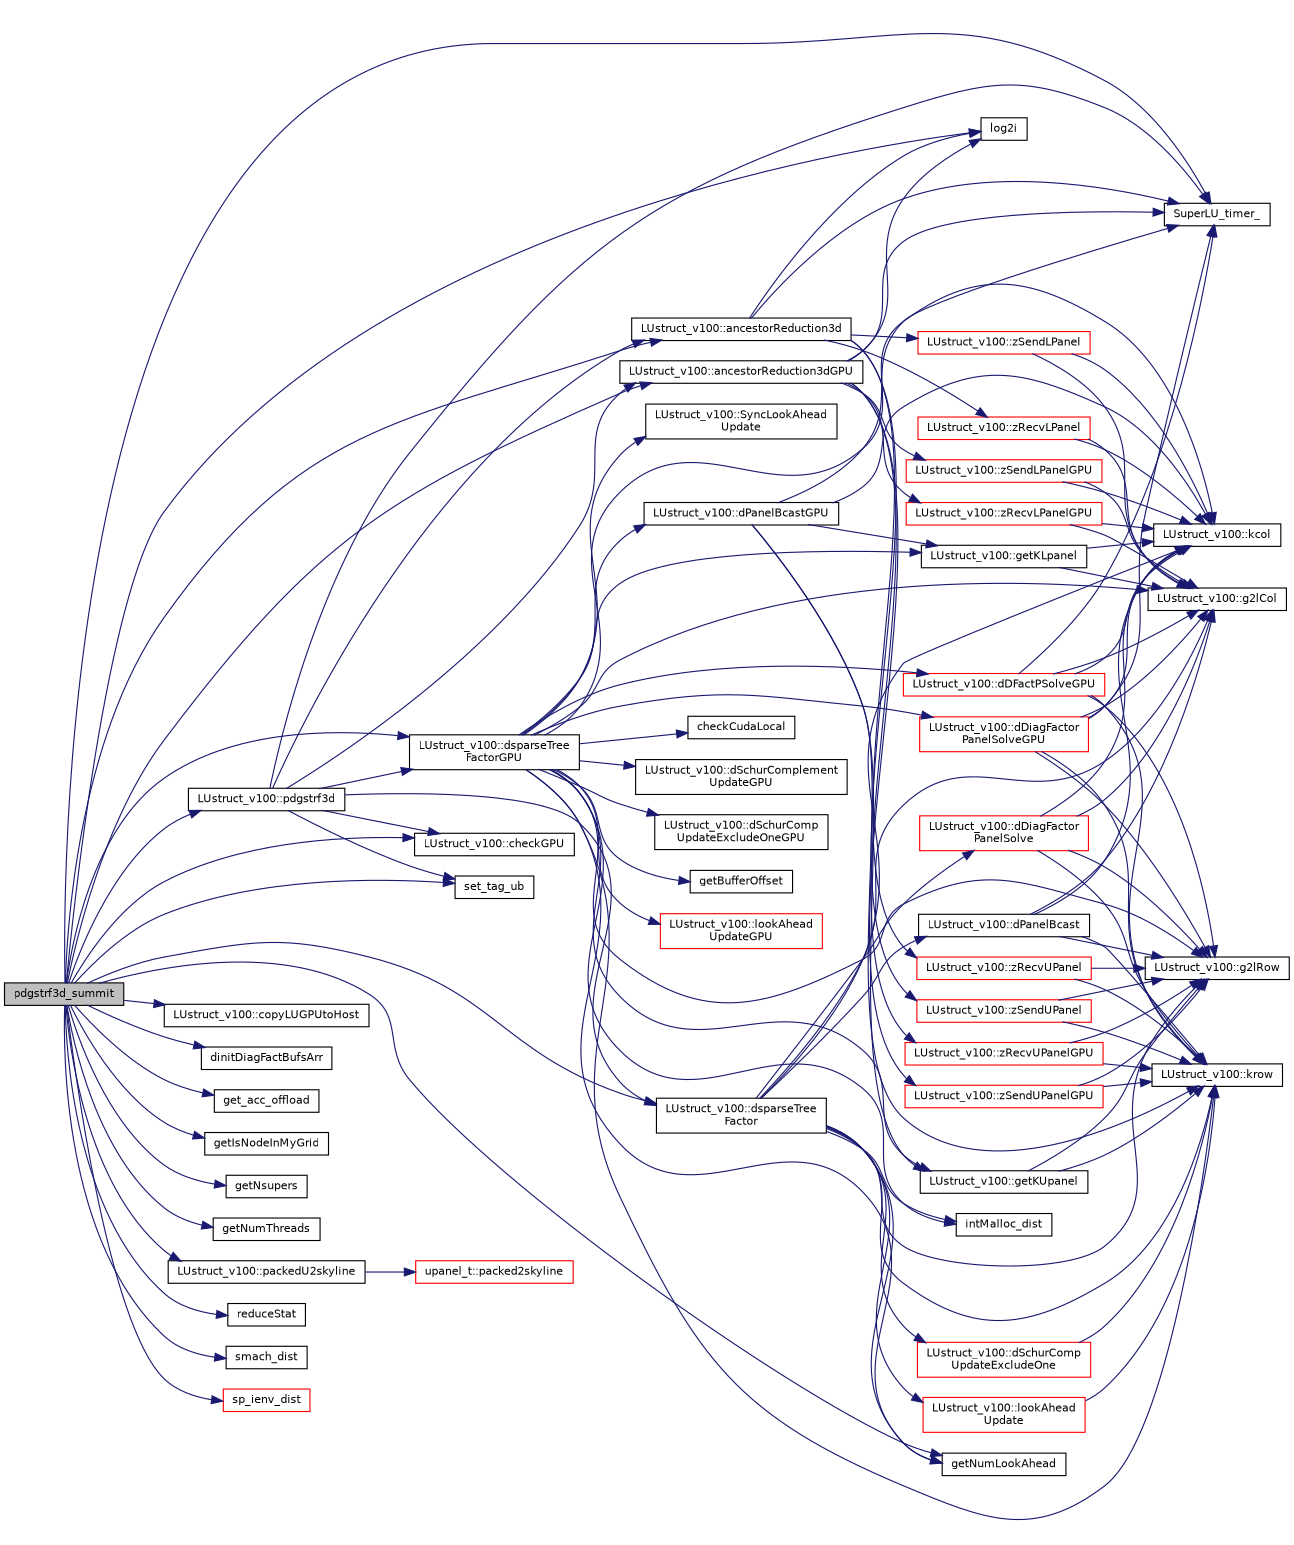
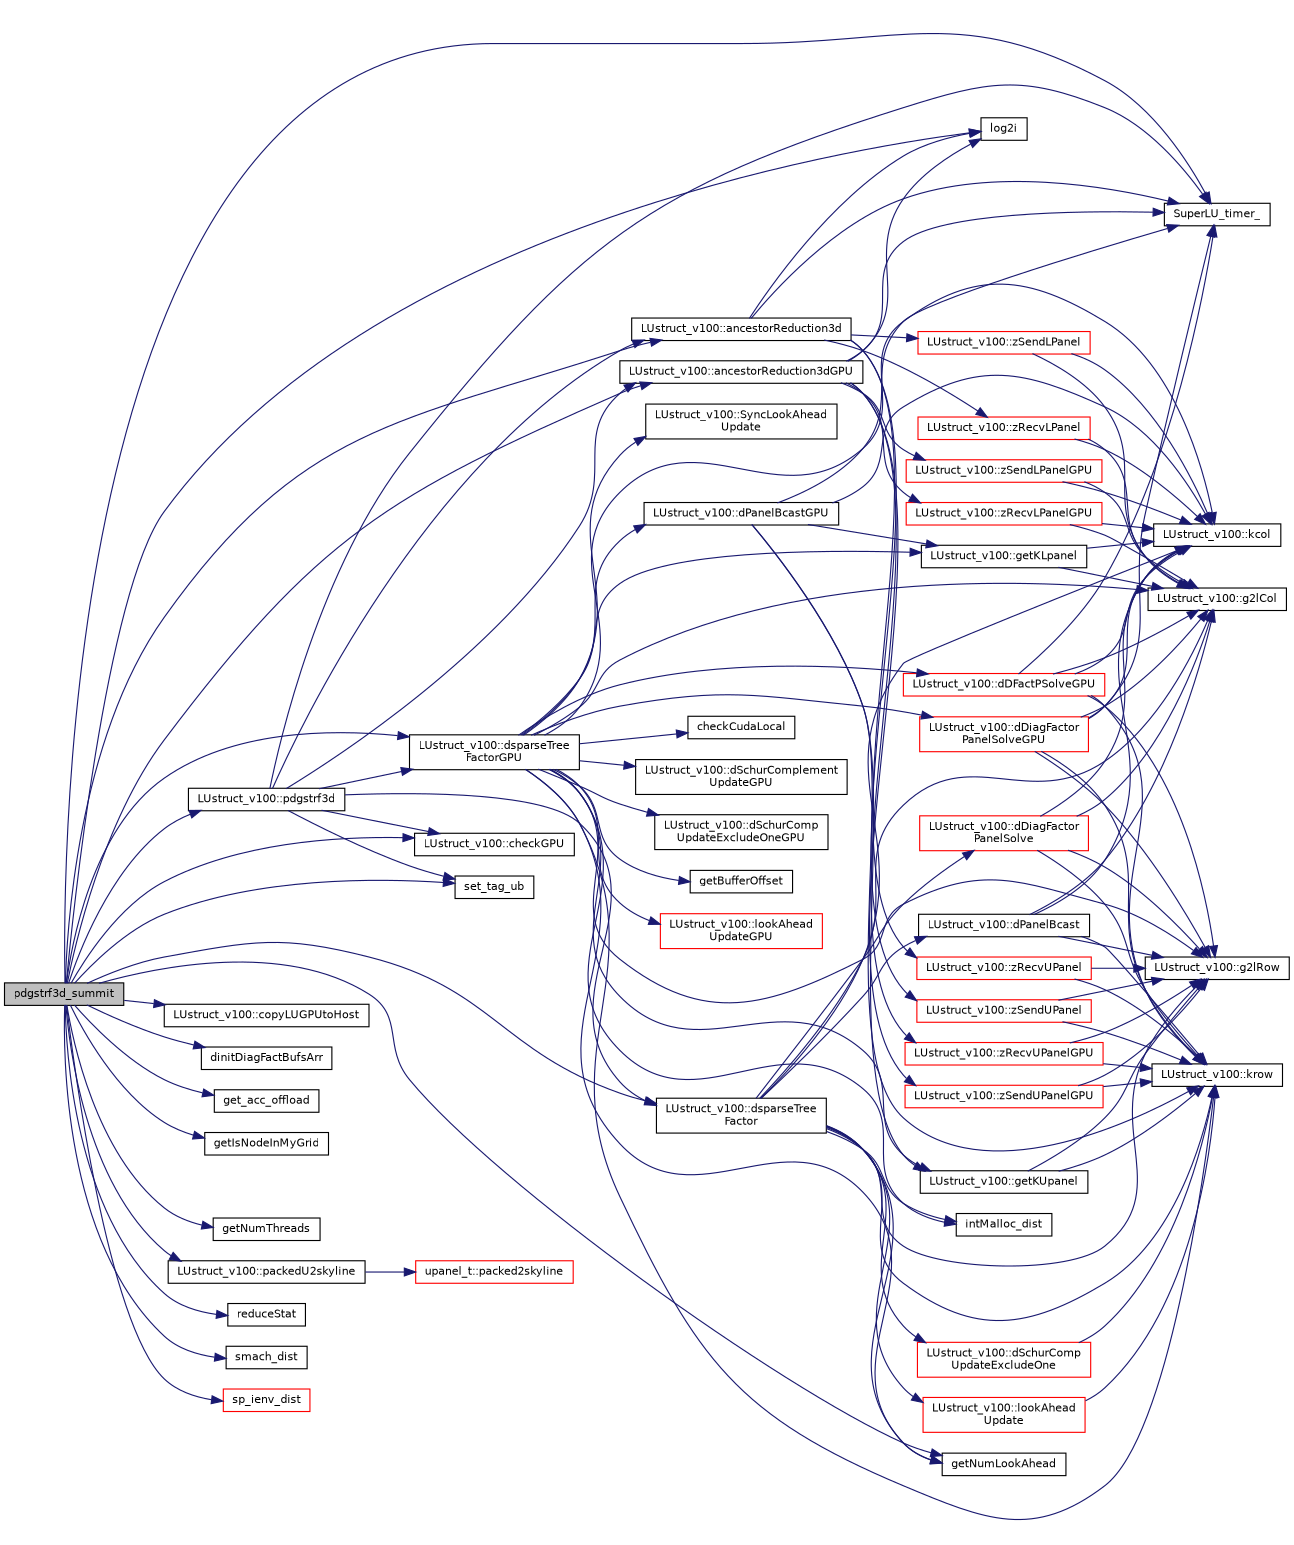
node "getNsupers": removed
